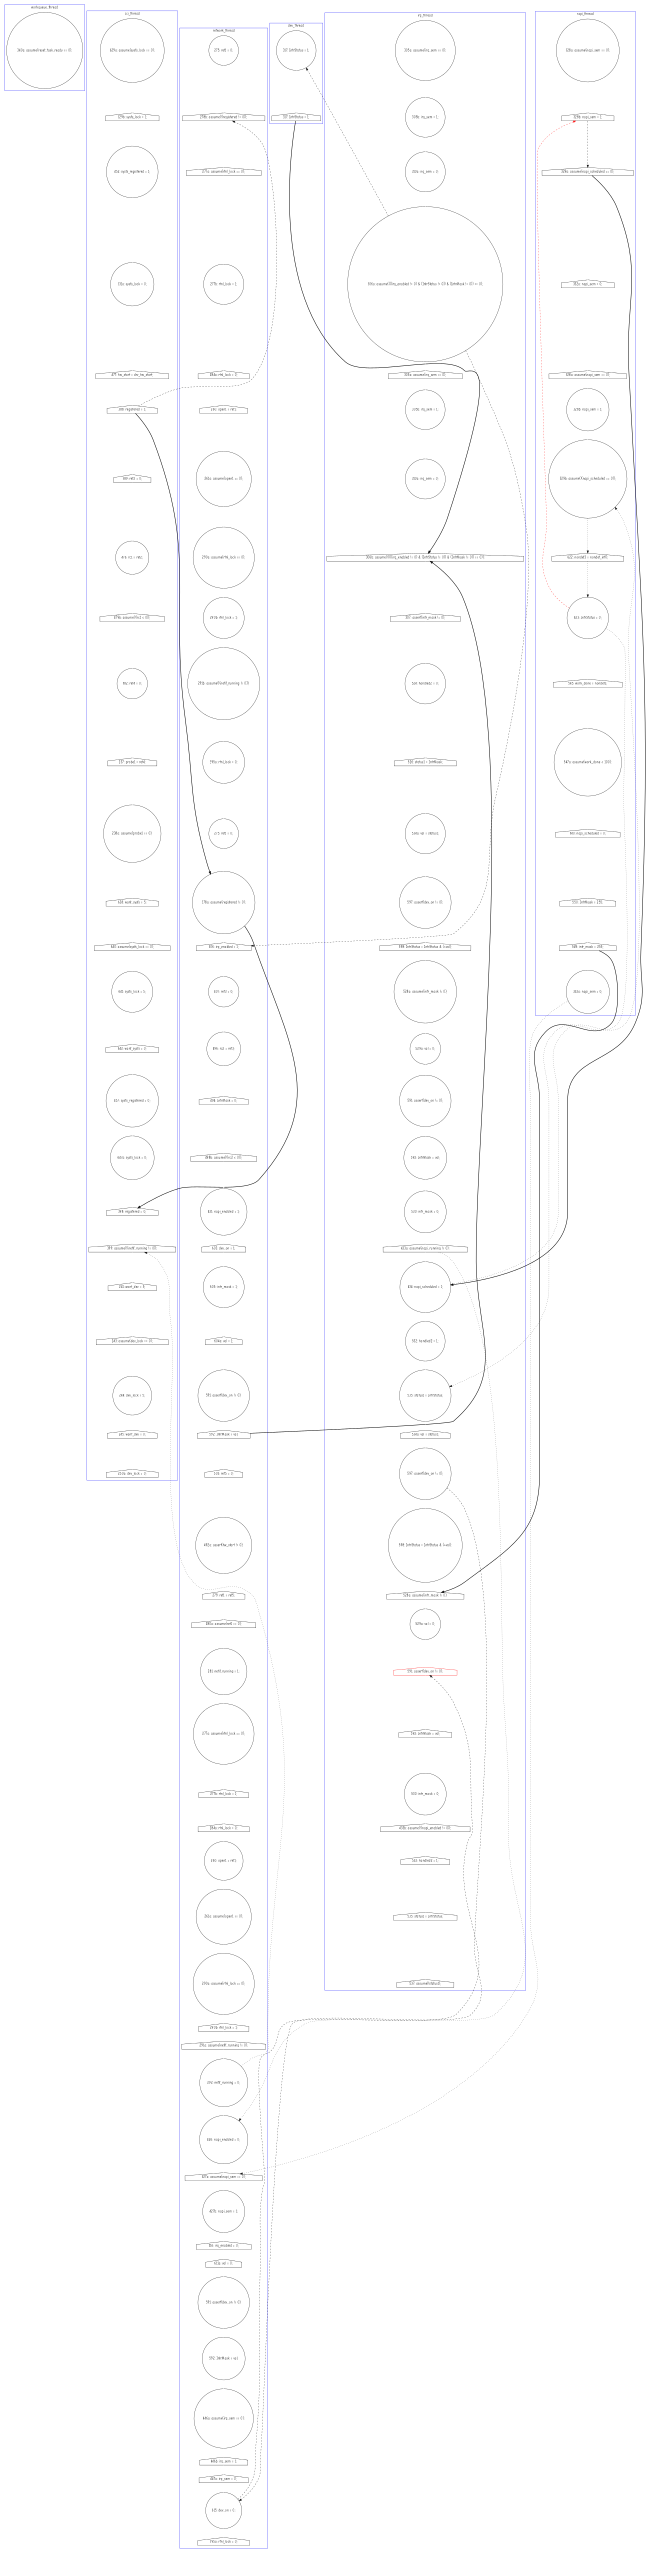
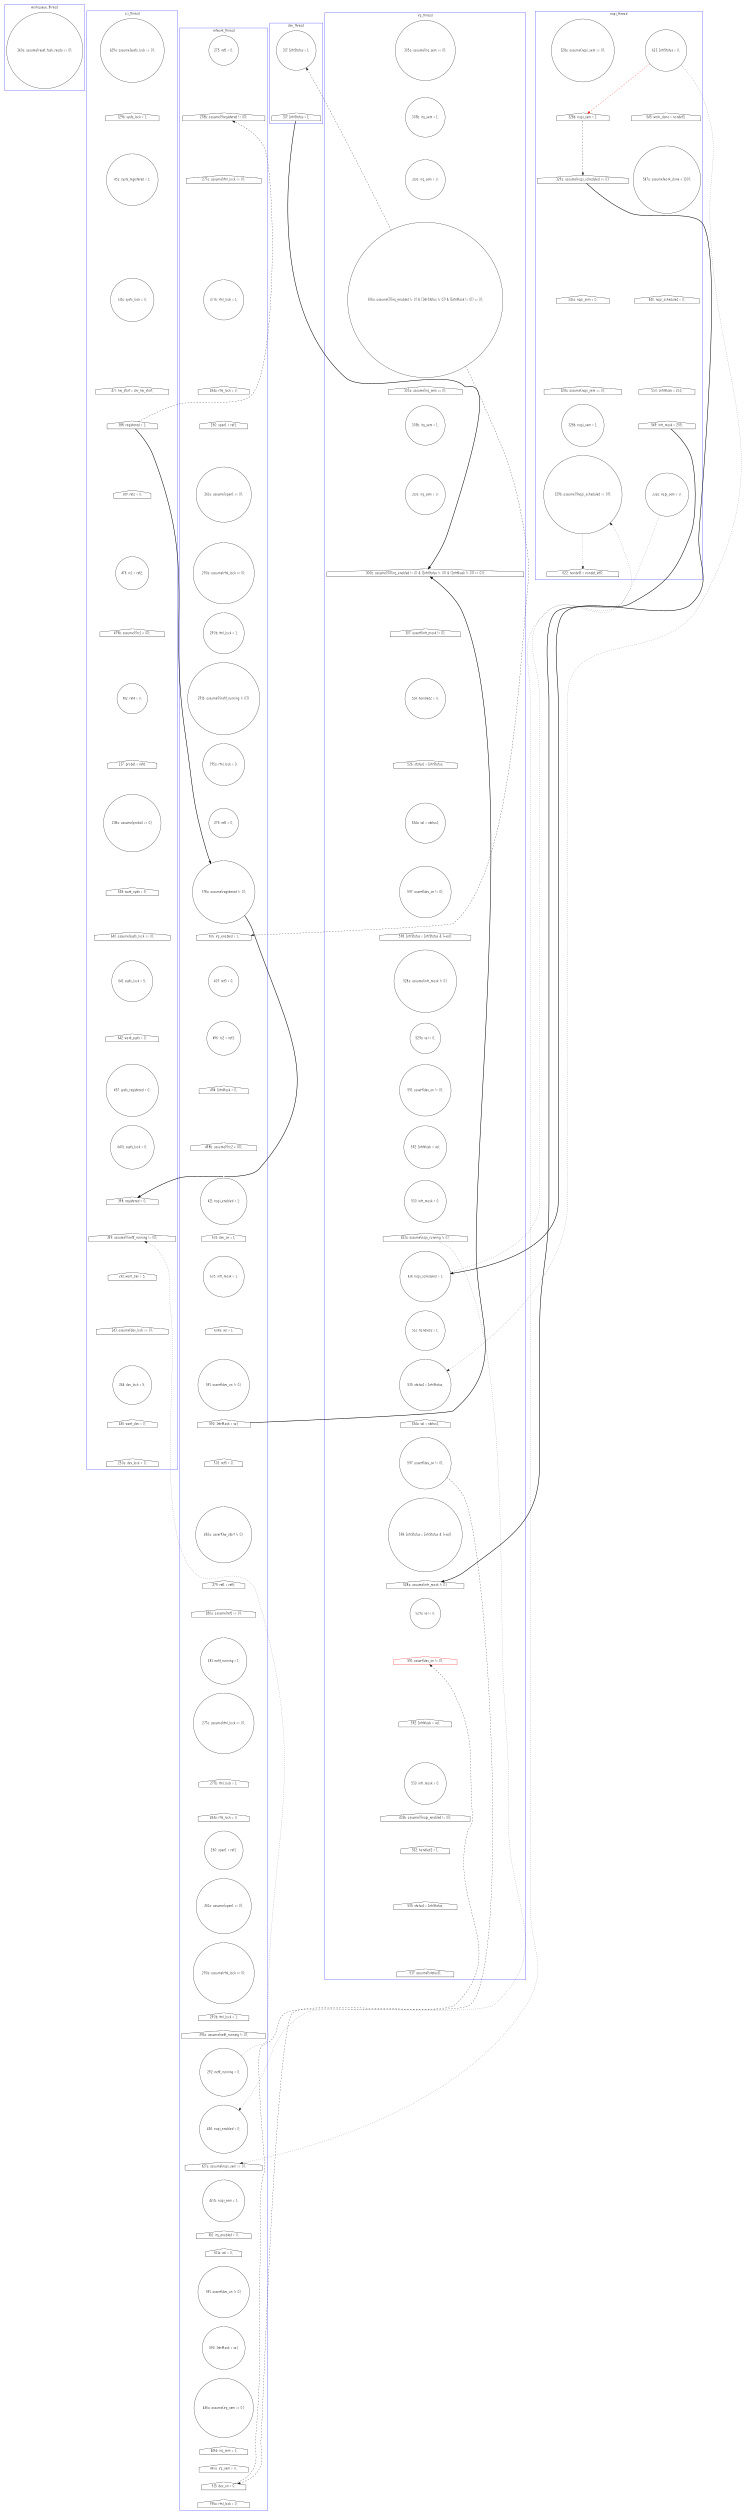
edge "622: nondet3 = nondet_int();" -> "623: IntrStatus = 0;": removed
node "526: status1 = IntrMask;": label "526: status1 = IntrMask;" -> "526: status1 = IntrStatus;"
node "615: dev_on = 0;": shape circle -> house
